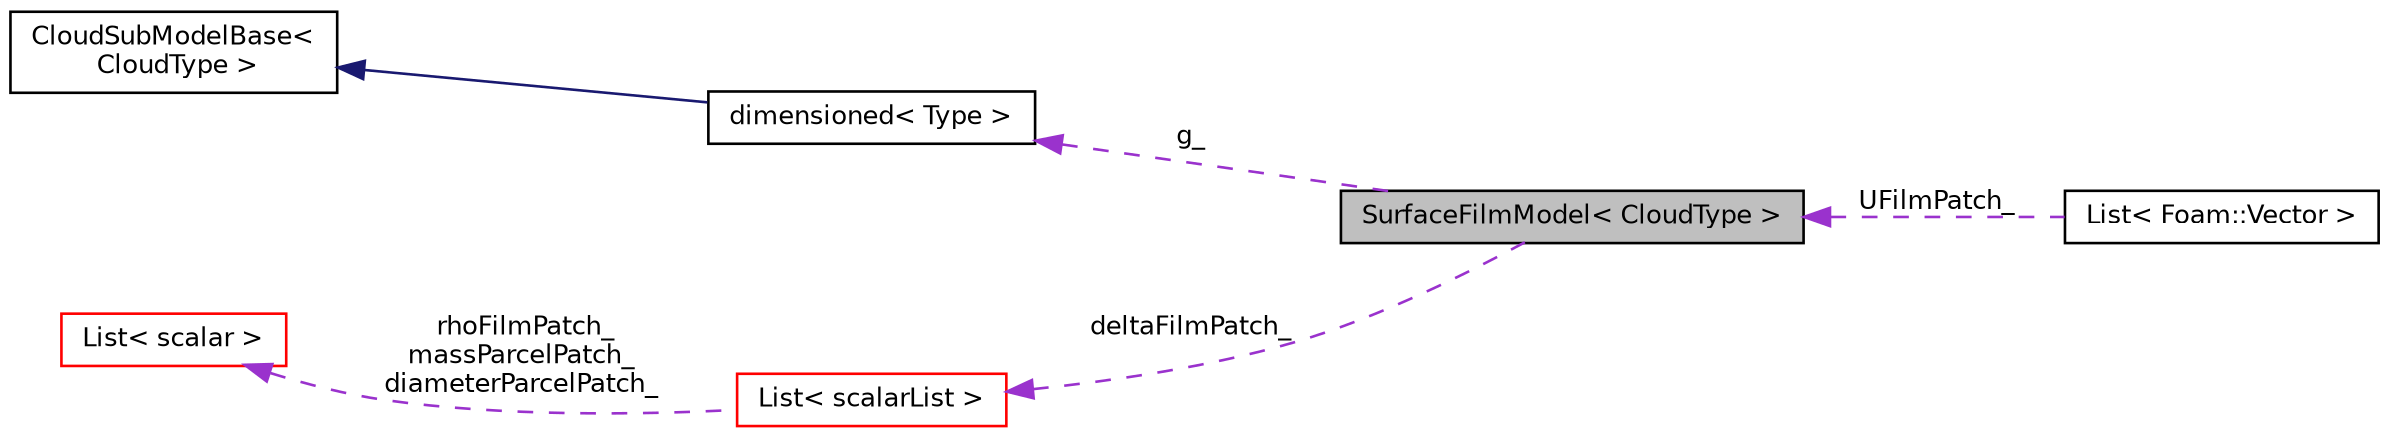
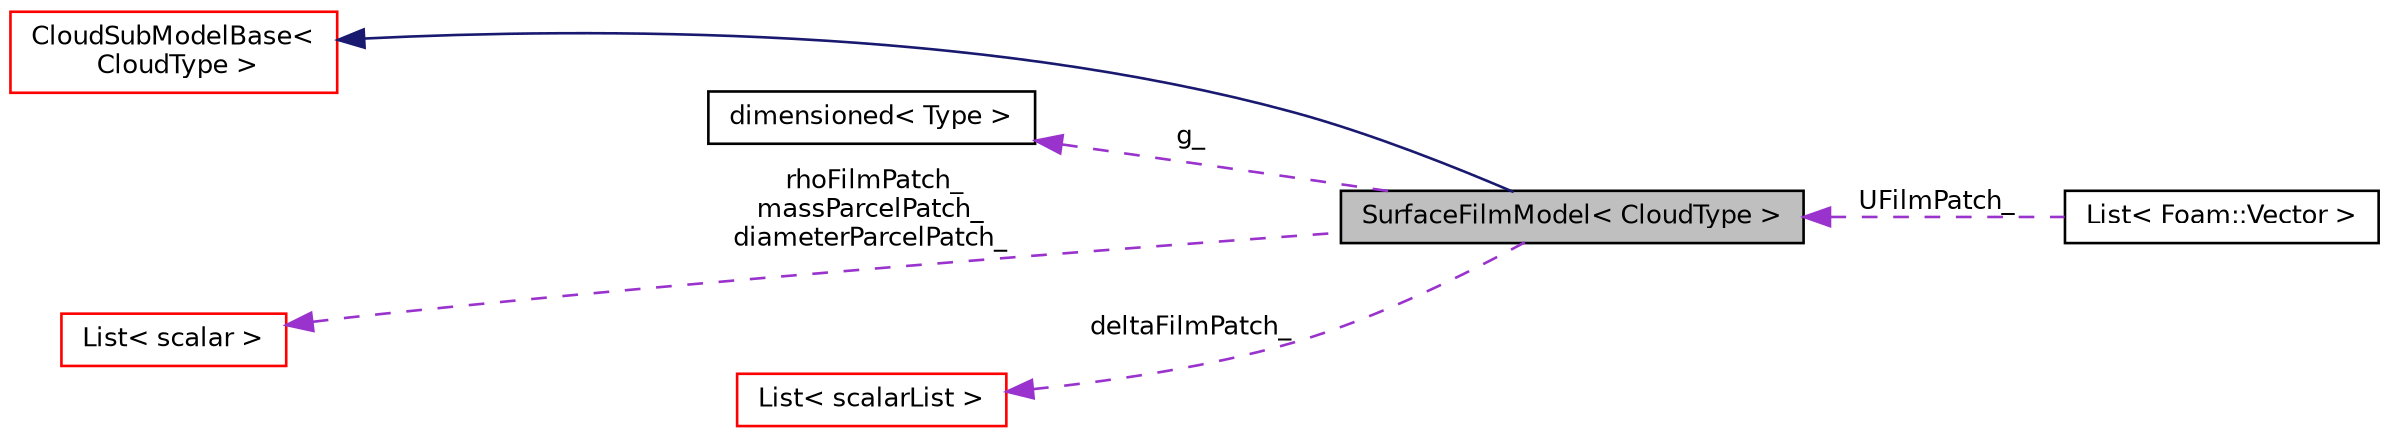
node "CloudSubModelBase< CloudType >": color black -> red
edge "dimensioned< Type >" -> "CloudSubModelBase< CloudType >": now "SurfaceFilmModel< CloudType >" -> "CloudSubModelBase< CloudType >"
edge "List< scalarList >" -> "List< scalar >": now "SurfaceFilmModel< CloudType >" -> "List< scalar >"
